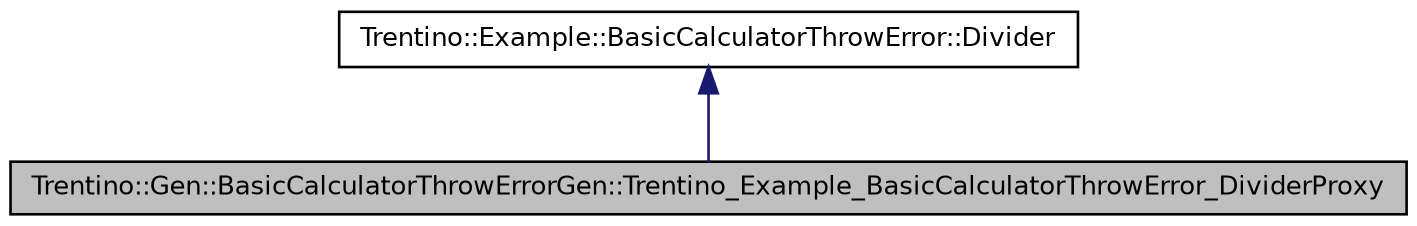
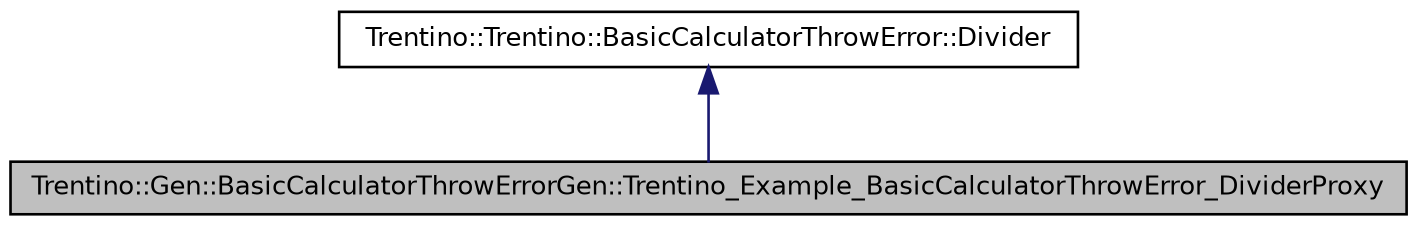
node "Trentino::Example::BasicCalculatorThrowError::Divider": label "Trentino::Example::BasicCalculatorThrowError::Divider" -> "Trentino::Trentino::BasicCalculatorThrowError::Divider"
